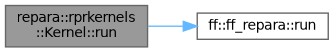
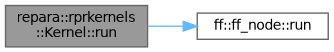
node "ff::ff_repara::run": label "ff::ff_repara::run" -> "ff::ff_node::run"
